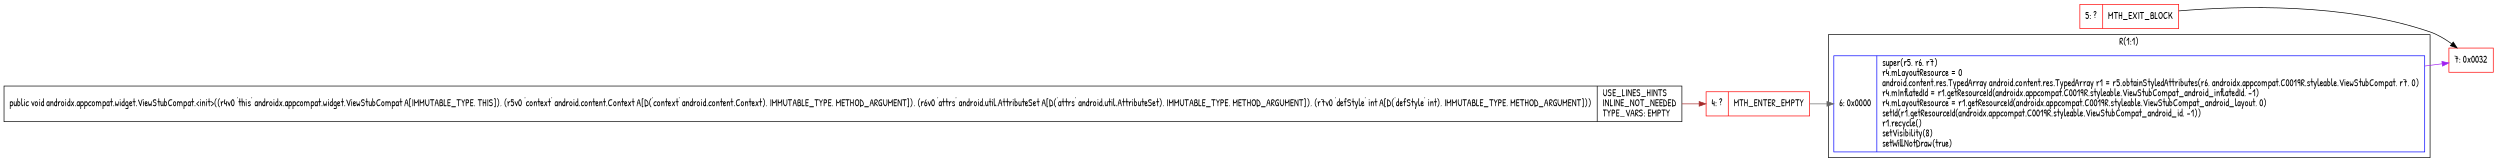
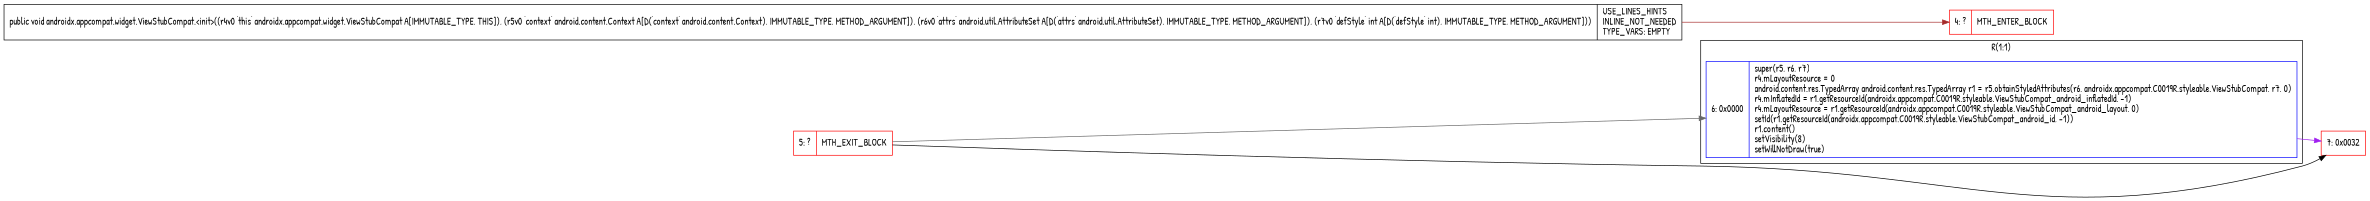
node "4: ?": text "MTH_ENTER_EMPTY" -> "MTH_ENTER_BLOCK"
edge "4: ?" -> "6: 0x0000": now "5: ?" -> "6: 0x0000"
node "6: 0x0000": text "r1.recycle()" -> "r1.content()"
